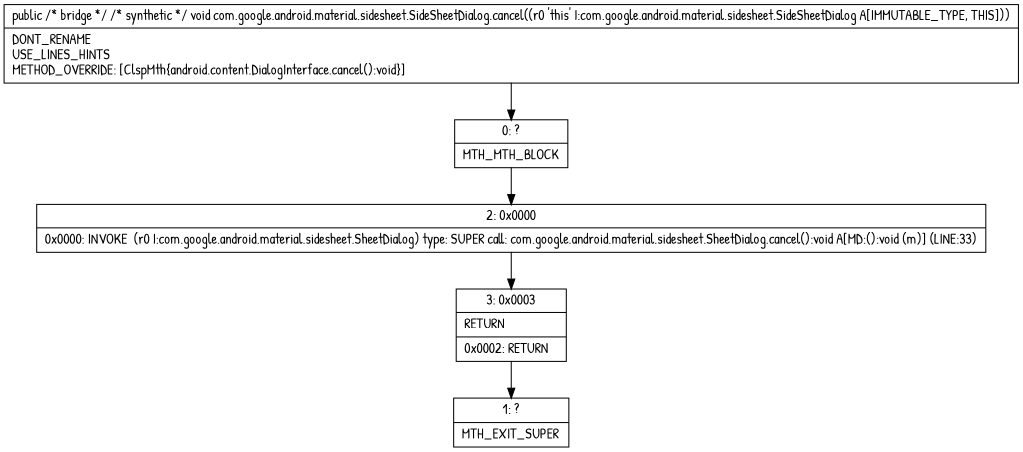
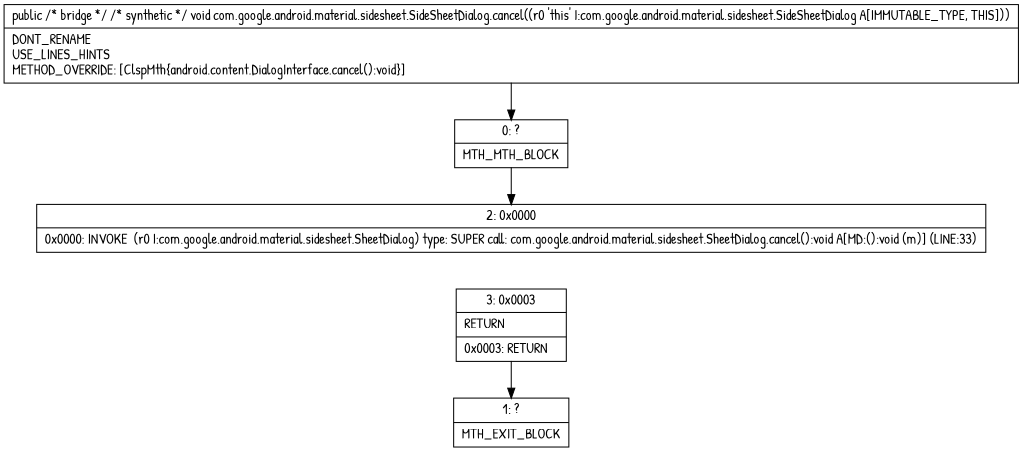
edge "2: 0x0000" -> "3: 0x0003": removed
node "3: 0x0003": text "0x0002: RETURN" -> "0x0003: RETURN"
node "1: ?": text "MTH_EXIT_SUPER" -> "MTH_EXIT_BLOCK"
